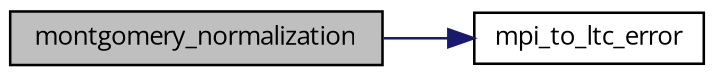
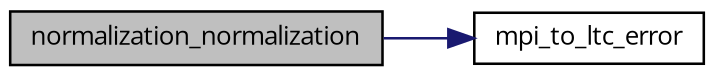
node "montgomery_normalization": label "montgomery_normalization" -> "normalization_normalization"
